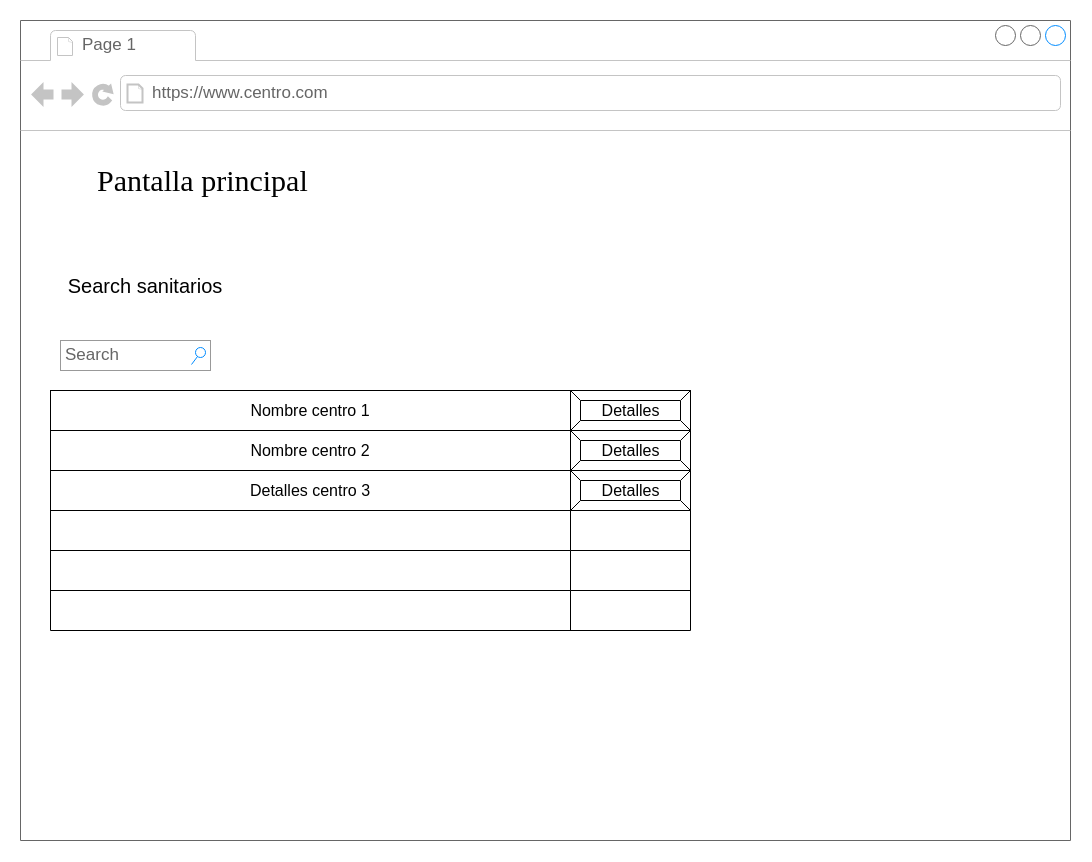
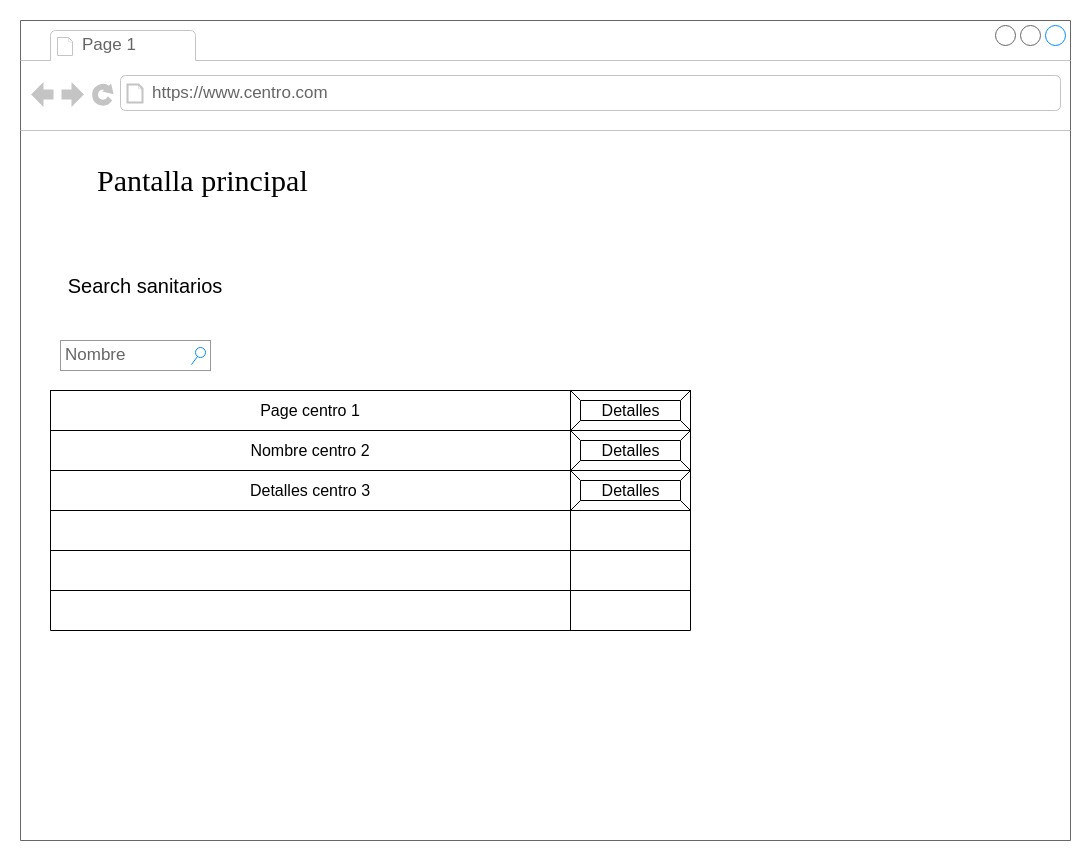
node "Search": label "Search" -> "Nombre"
node "Nombre centro 1": label "Nombre centro 1" -> "Page centro 1"
